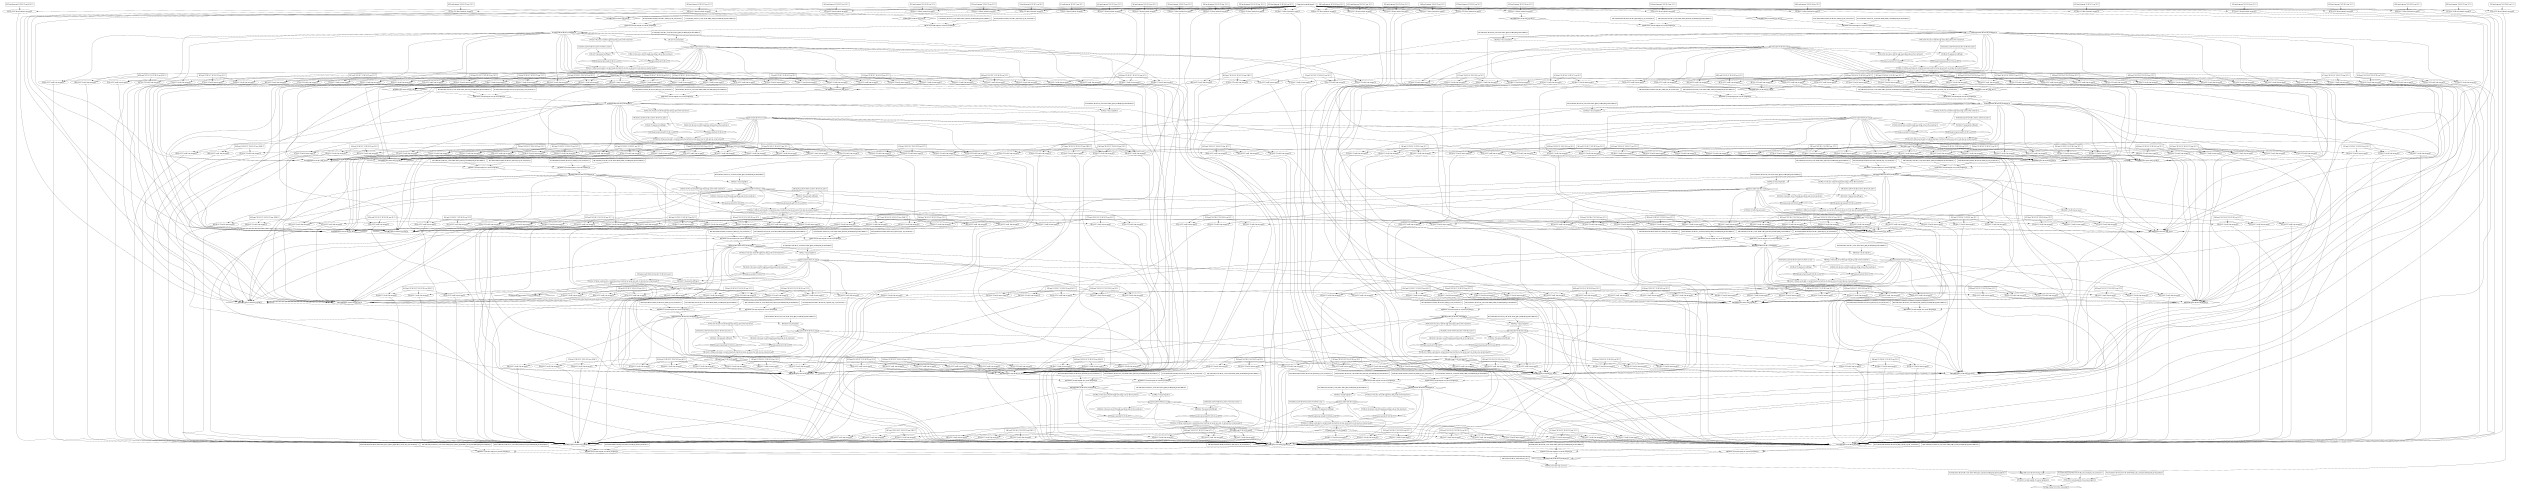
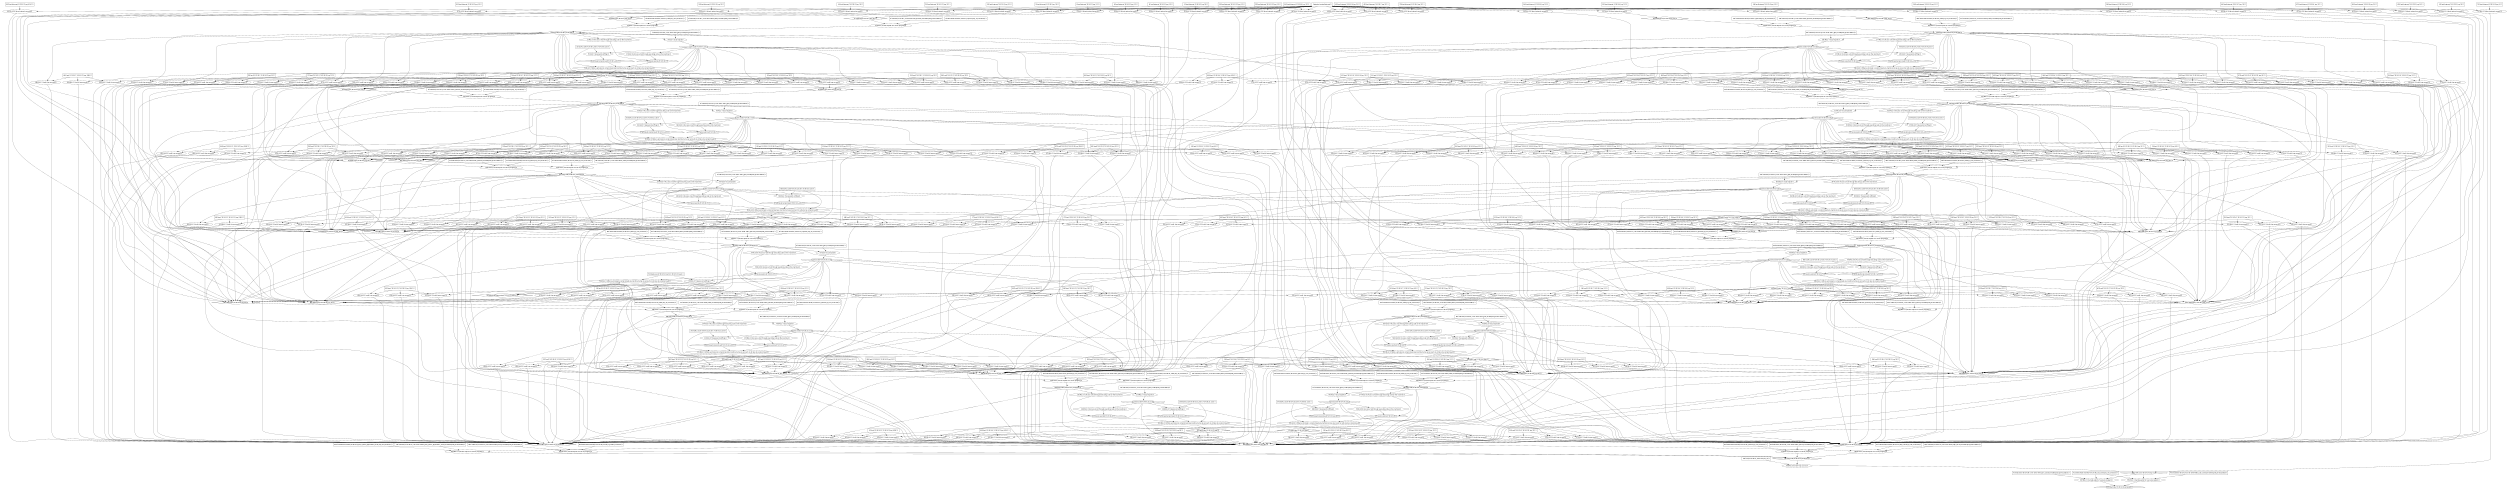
node "418:hacl('10.10.10.6','10.10.10.7',tcp,'22'):1": added
